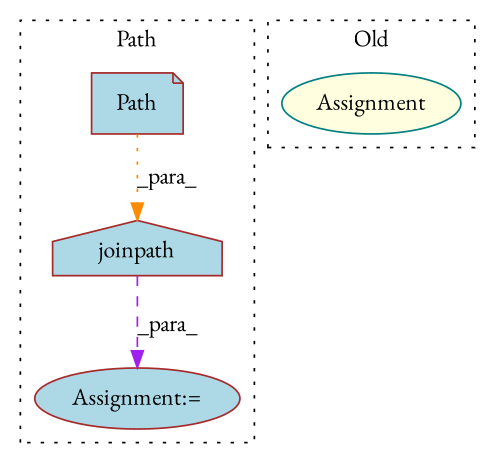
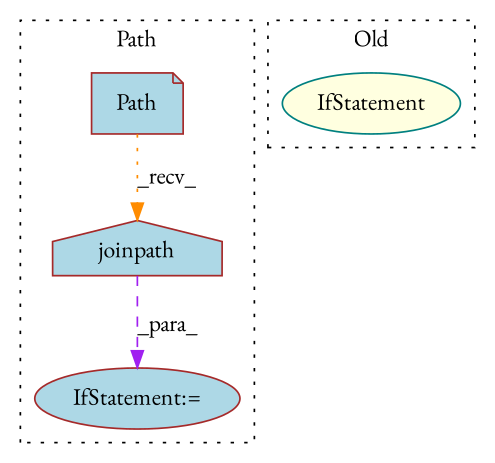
node "Assignment": label "Assignment" -> "IfStatement"
edge "Path" -> "joinpath": label "_para_" -> "_recv_"
node "Assignment:=": label "Assignment:=" -> "IfStatement:="
